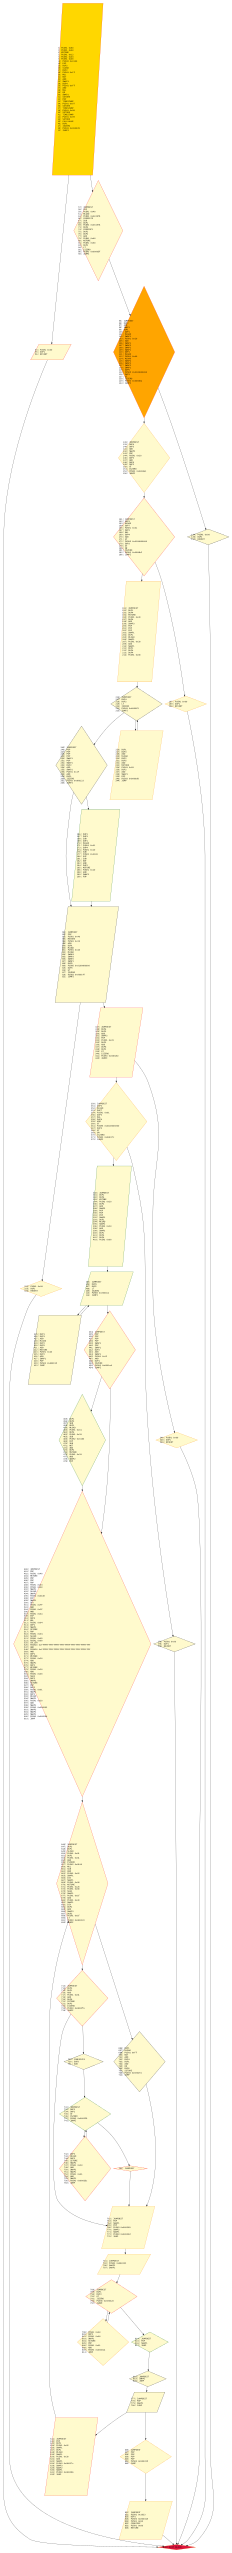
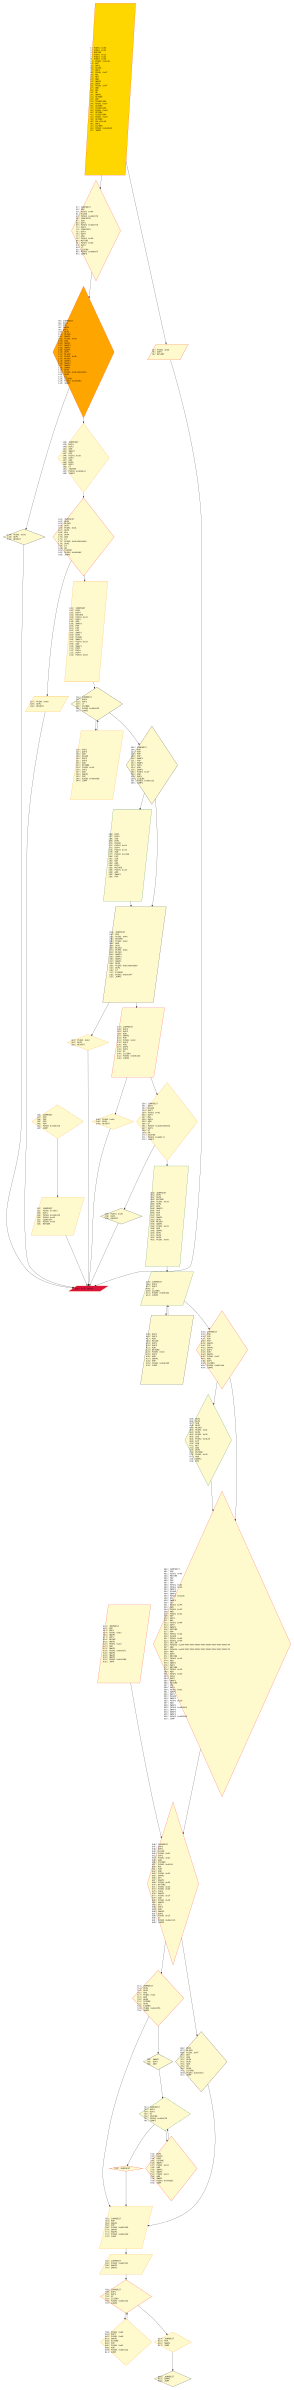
node "187: PUSH1 0x00 189: DUP1 190: REVERT": shape diamond -> parallelogram
node "729: CODESIZE2 730: DUP3 731: ADD": label "729: CODESIZE2 730: DUP3 731: ADD" -> "729: SWAP2 730: DUP3 731: ADD"
node "814: JUMPDEST 815: POP 816: SWAP1 817: JUMP": color darkgreen -> darkorange
node "777: JUMPDEST 778: POP 779: SWAP1 780: JUMP": removed
node "836: EXIT BLOCK": shape diamond -> parallelogram
